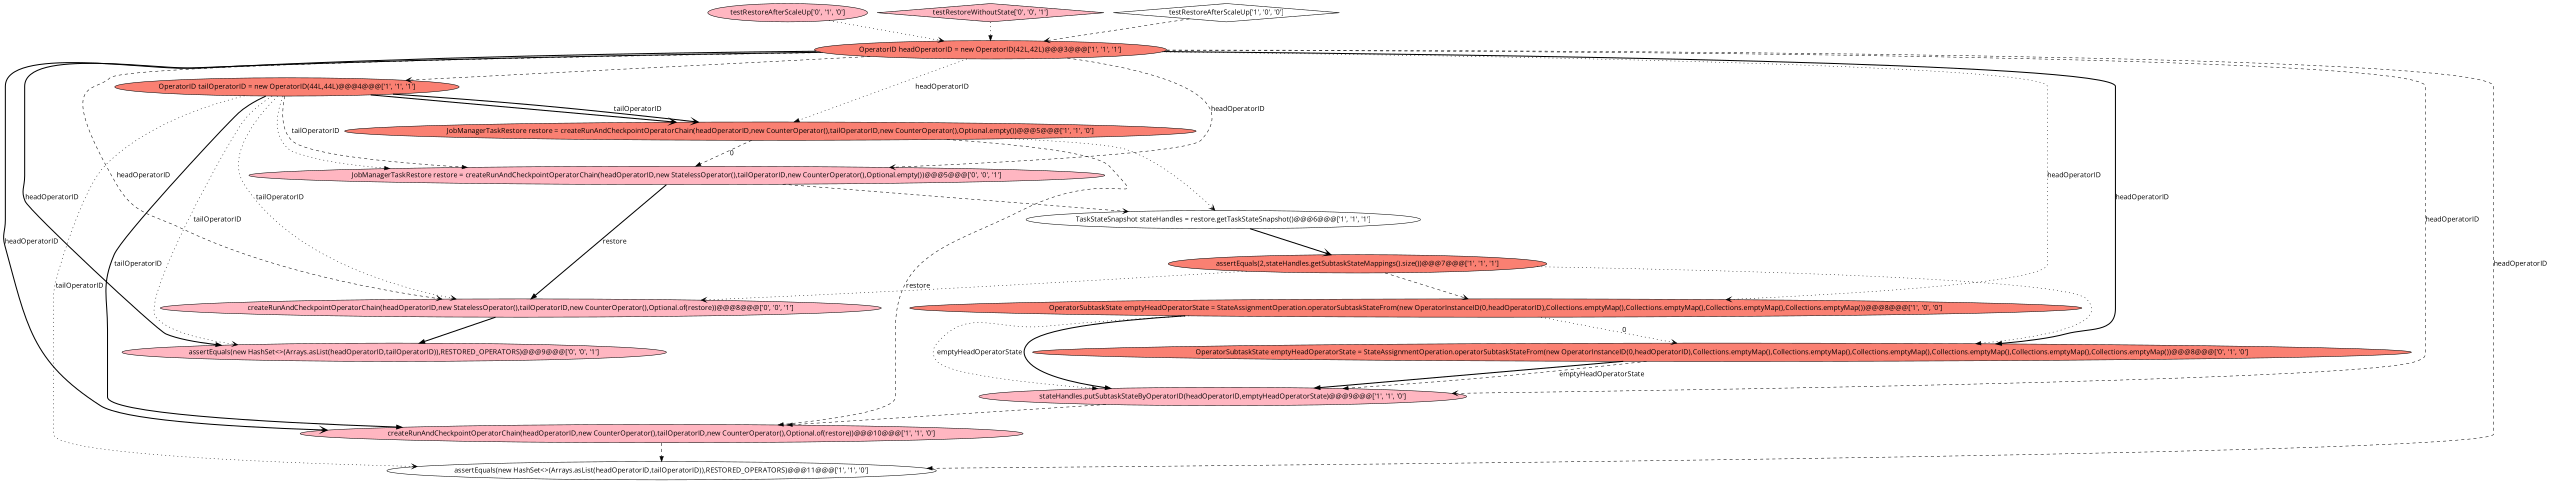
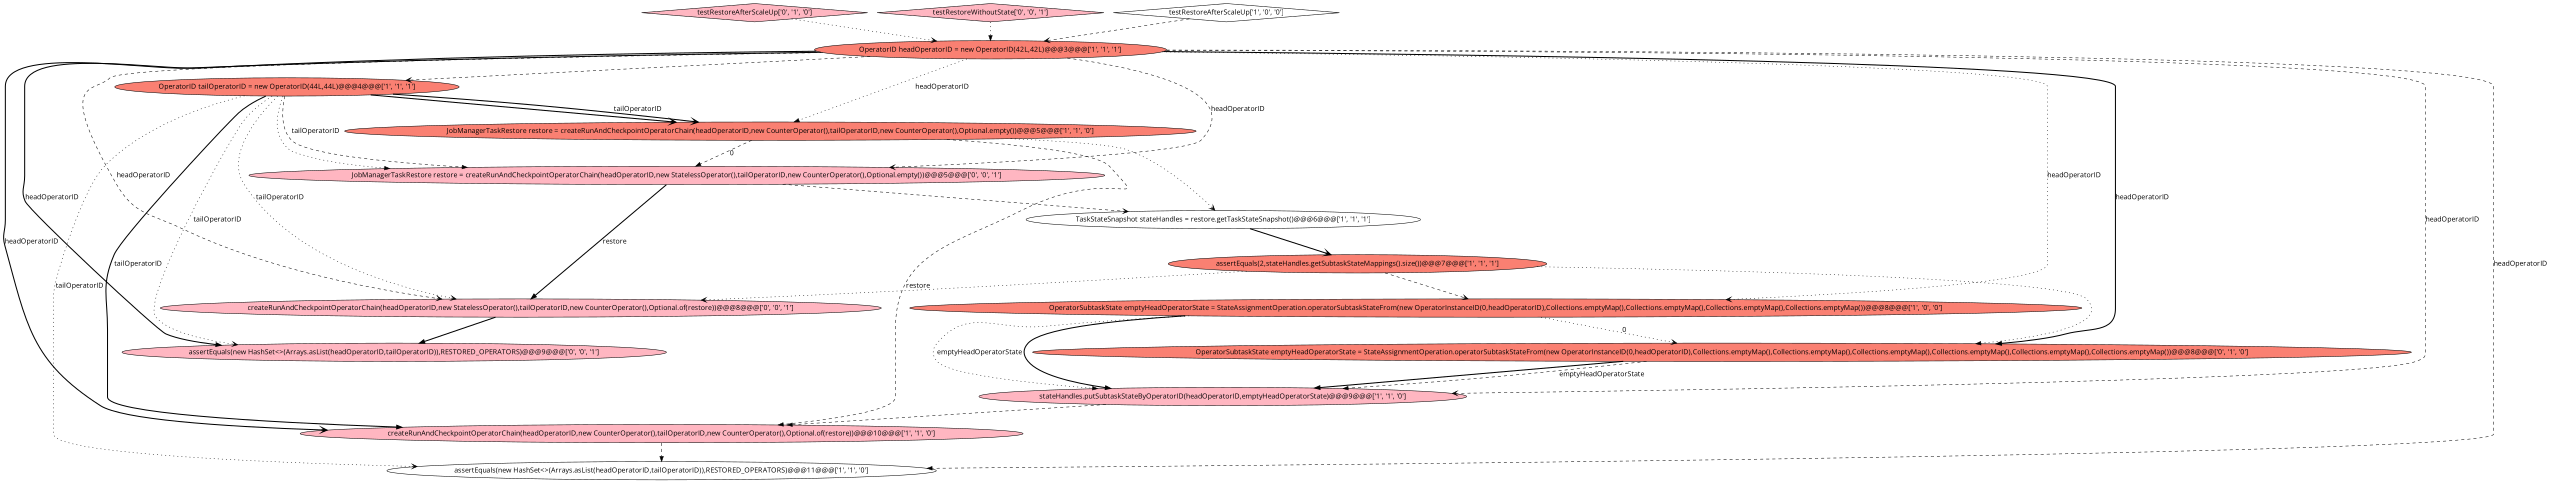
node "testRestoreAfterScaleUp['0', '1', '0']": shape ellipse -> diamond
